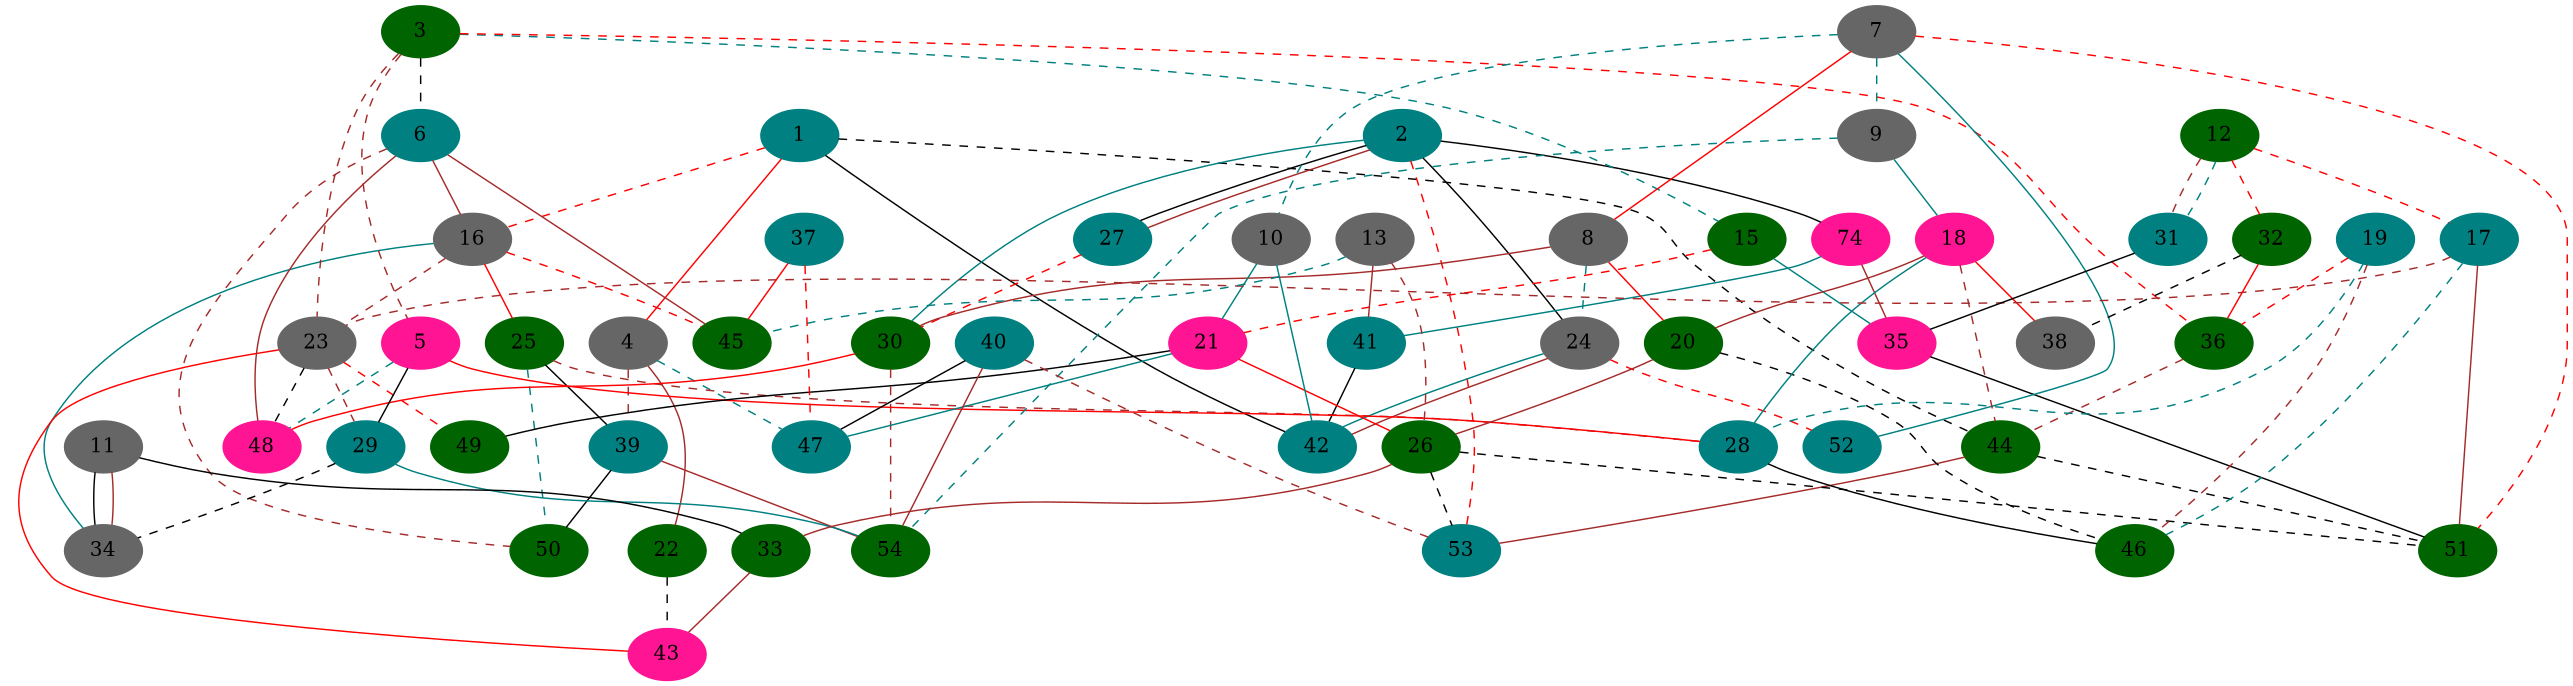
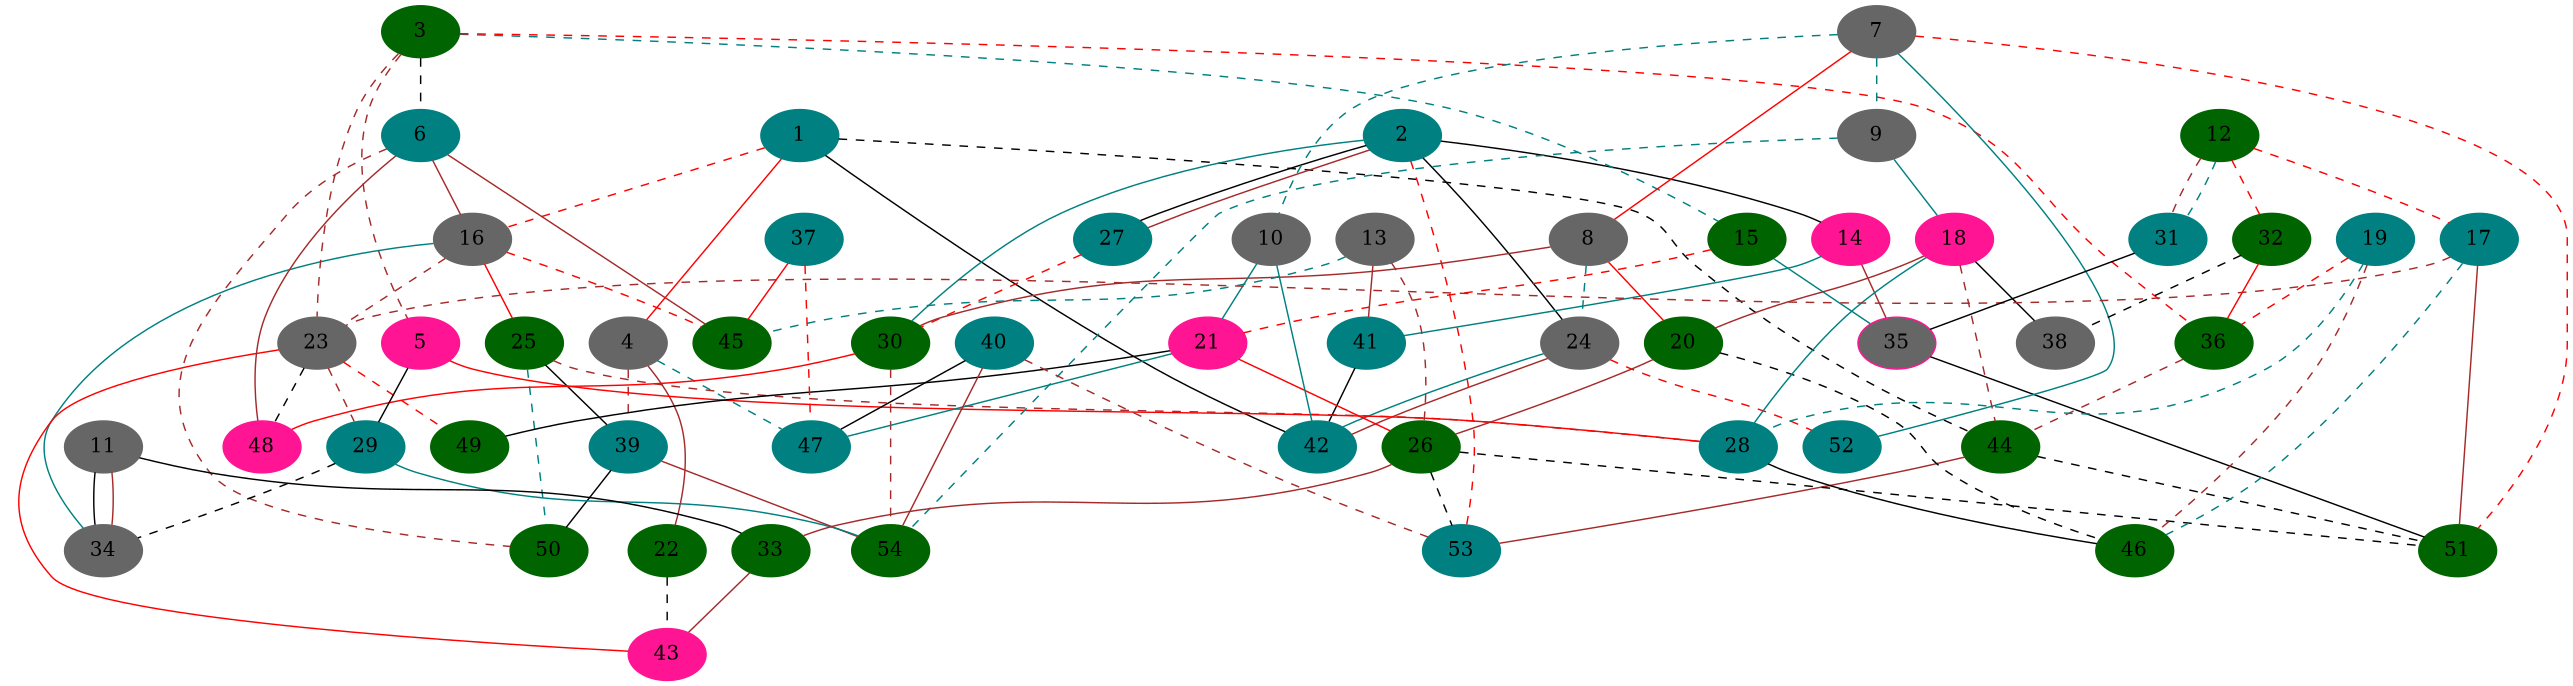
node "74": label "74" -> "14"
edge "18" -- "38": color red -> black
node "35": fillcolor deeppink -> gray40
edge "5" -- "48": removed
